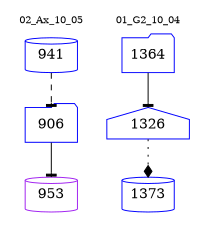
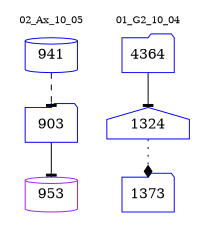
node "1364": label "1364" -> "4364"
node "906": label "906" -> "903"
node "1326": label "1326" -> "1324"
node "1373": shape cylinder -> folder
